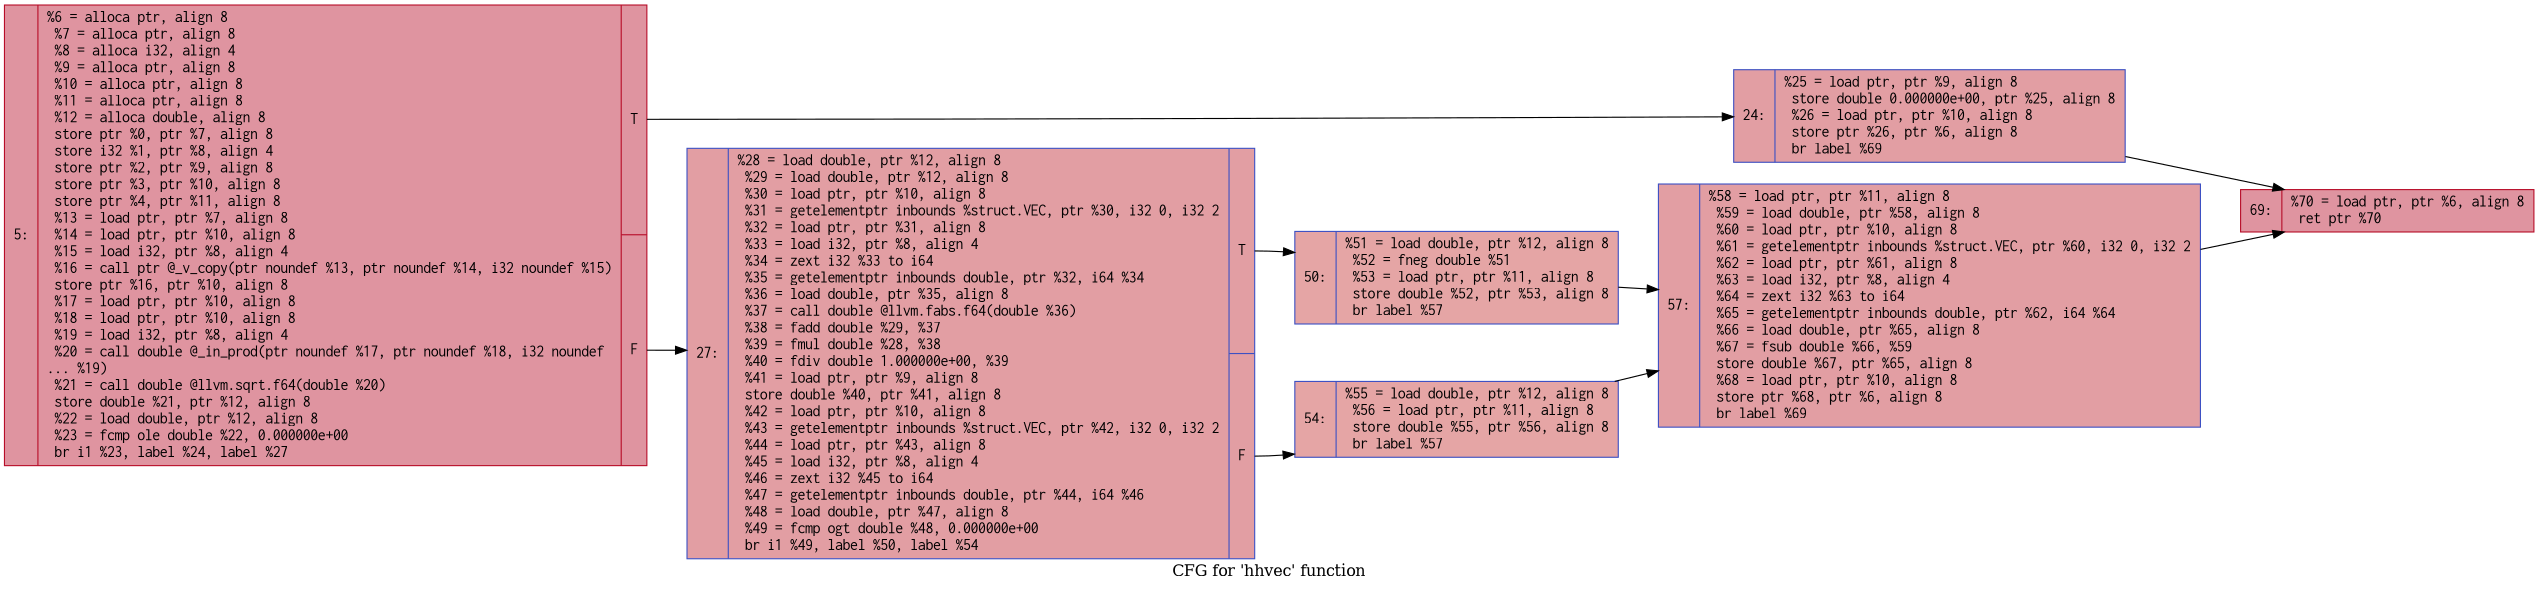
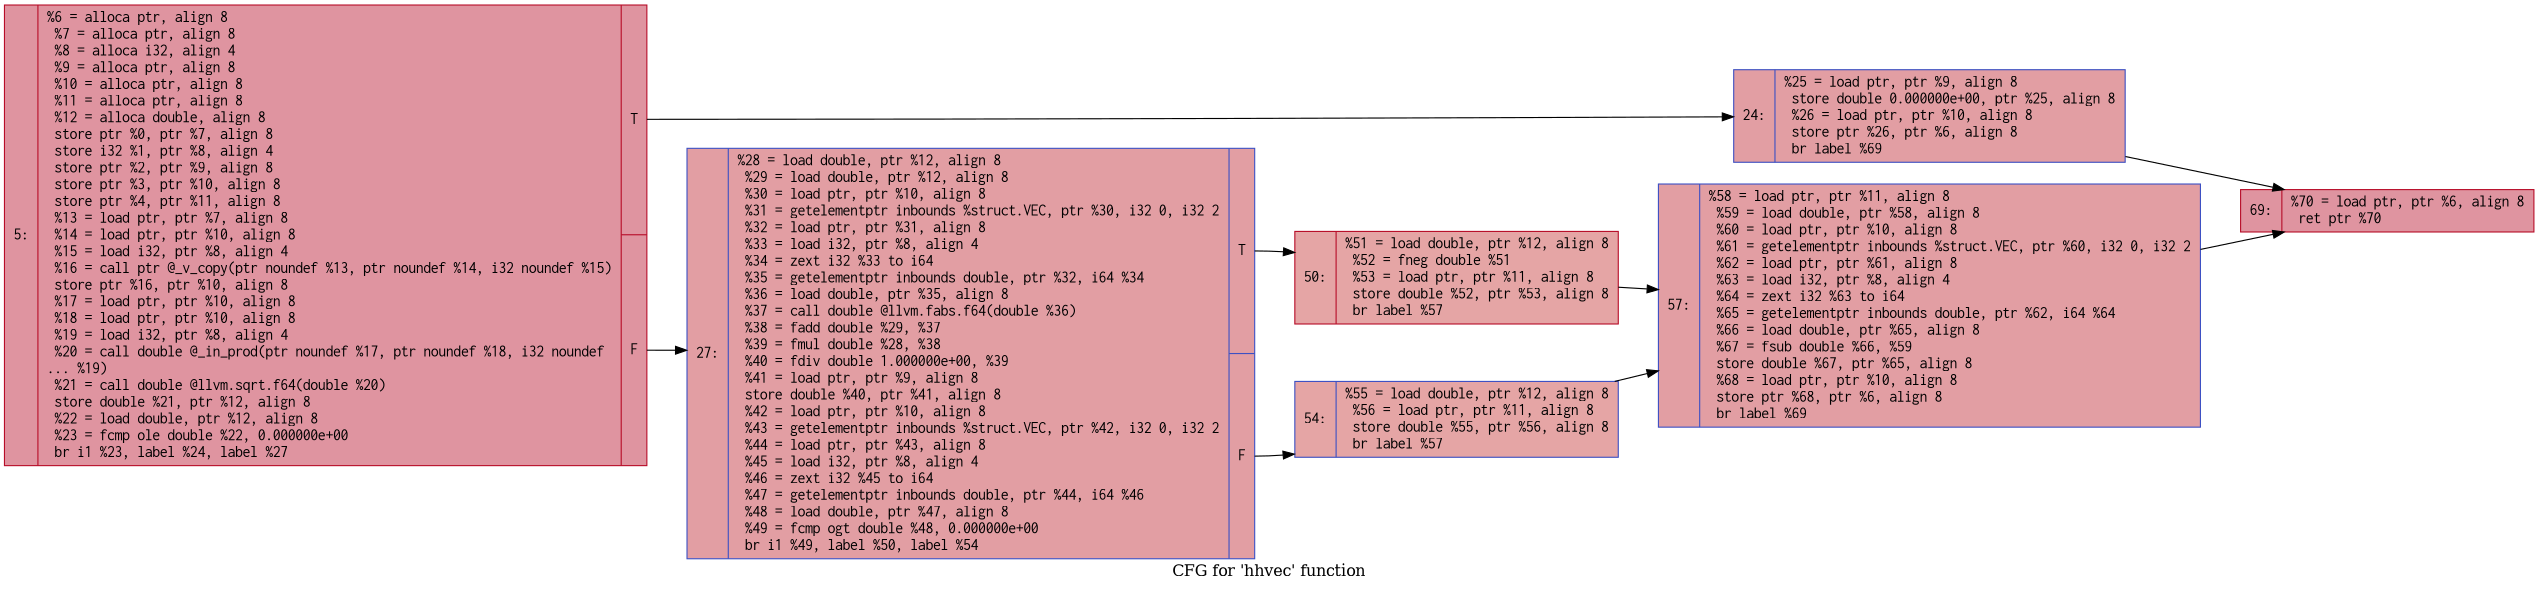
node "50:": color #3d50c3ff -> #b70d28ff
